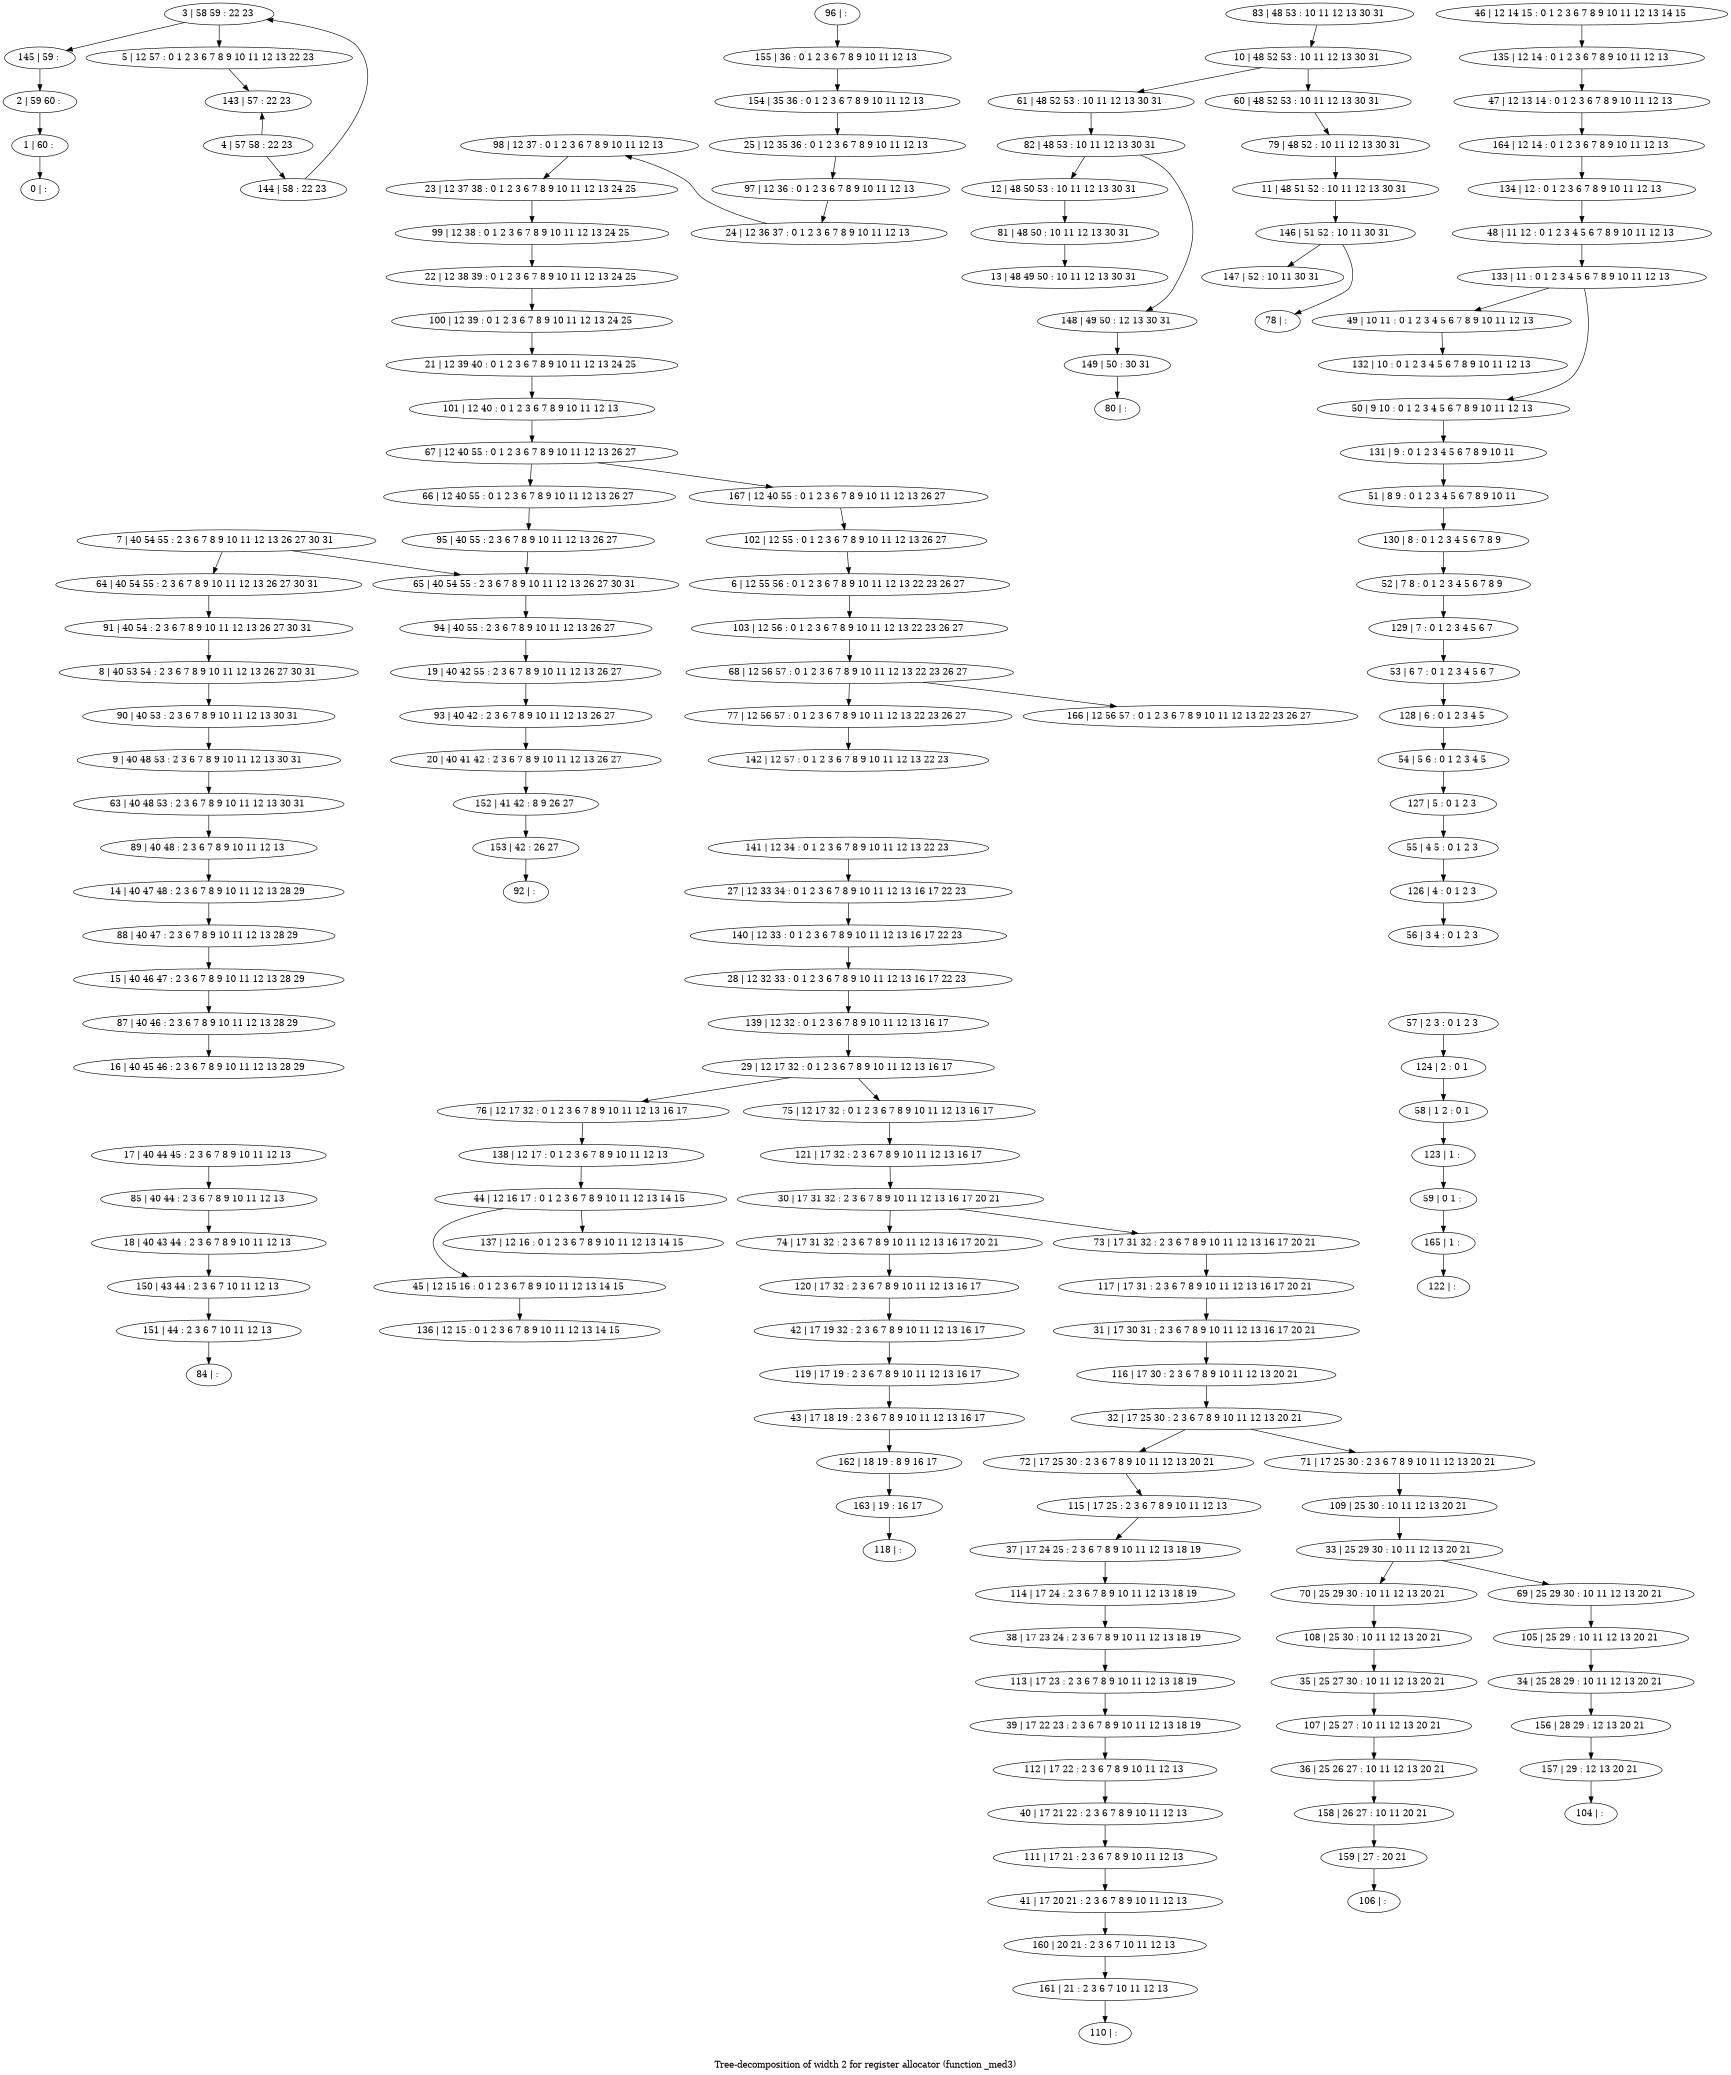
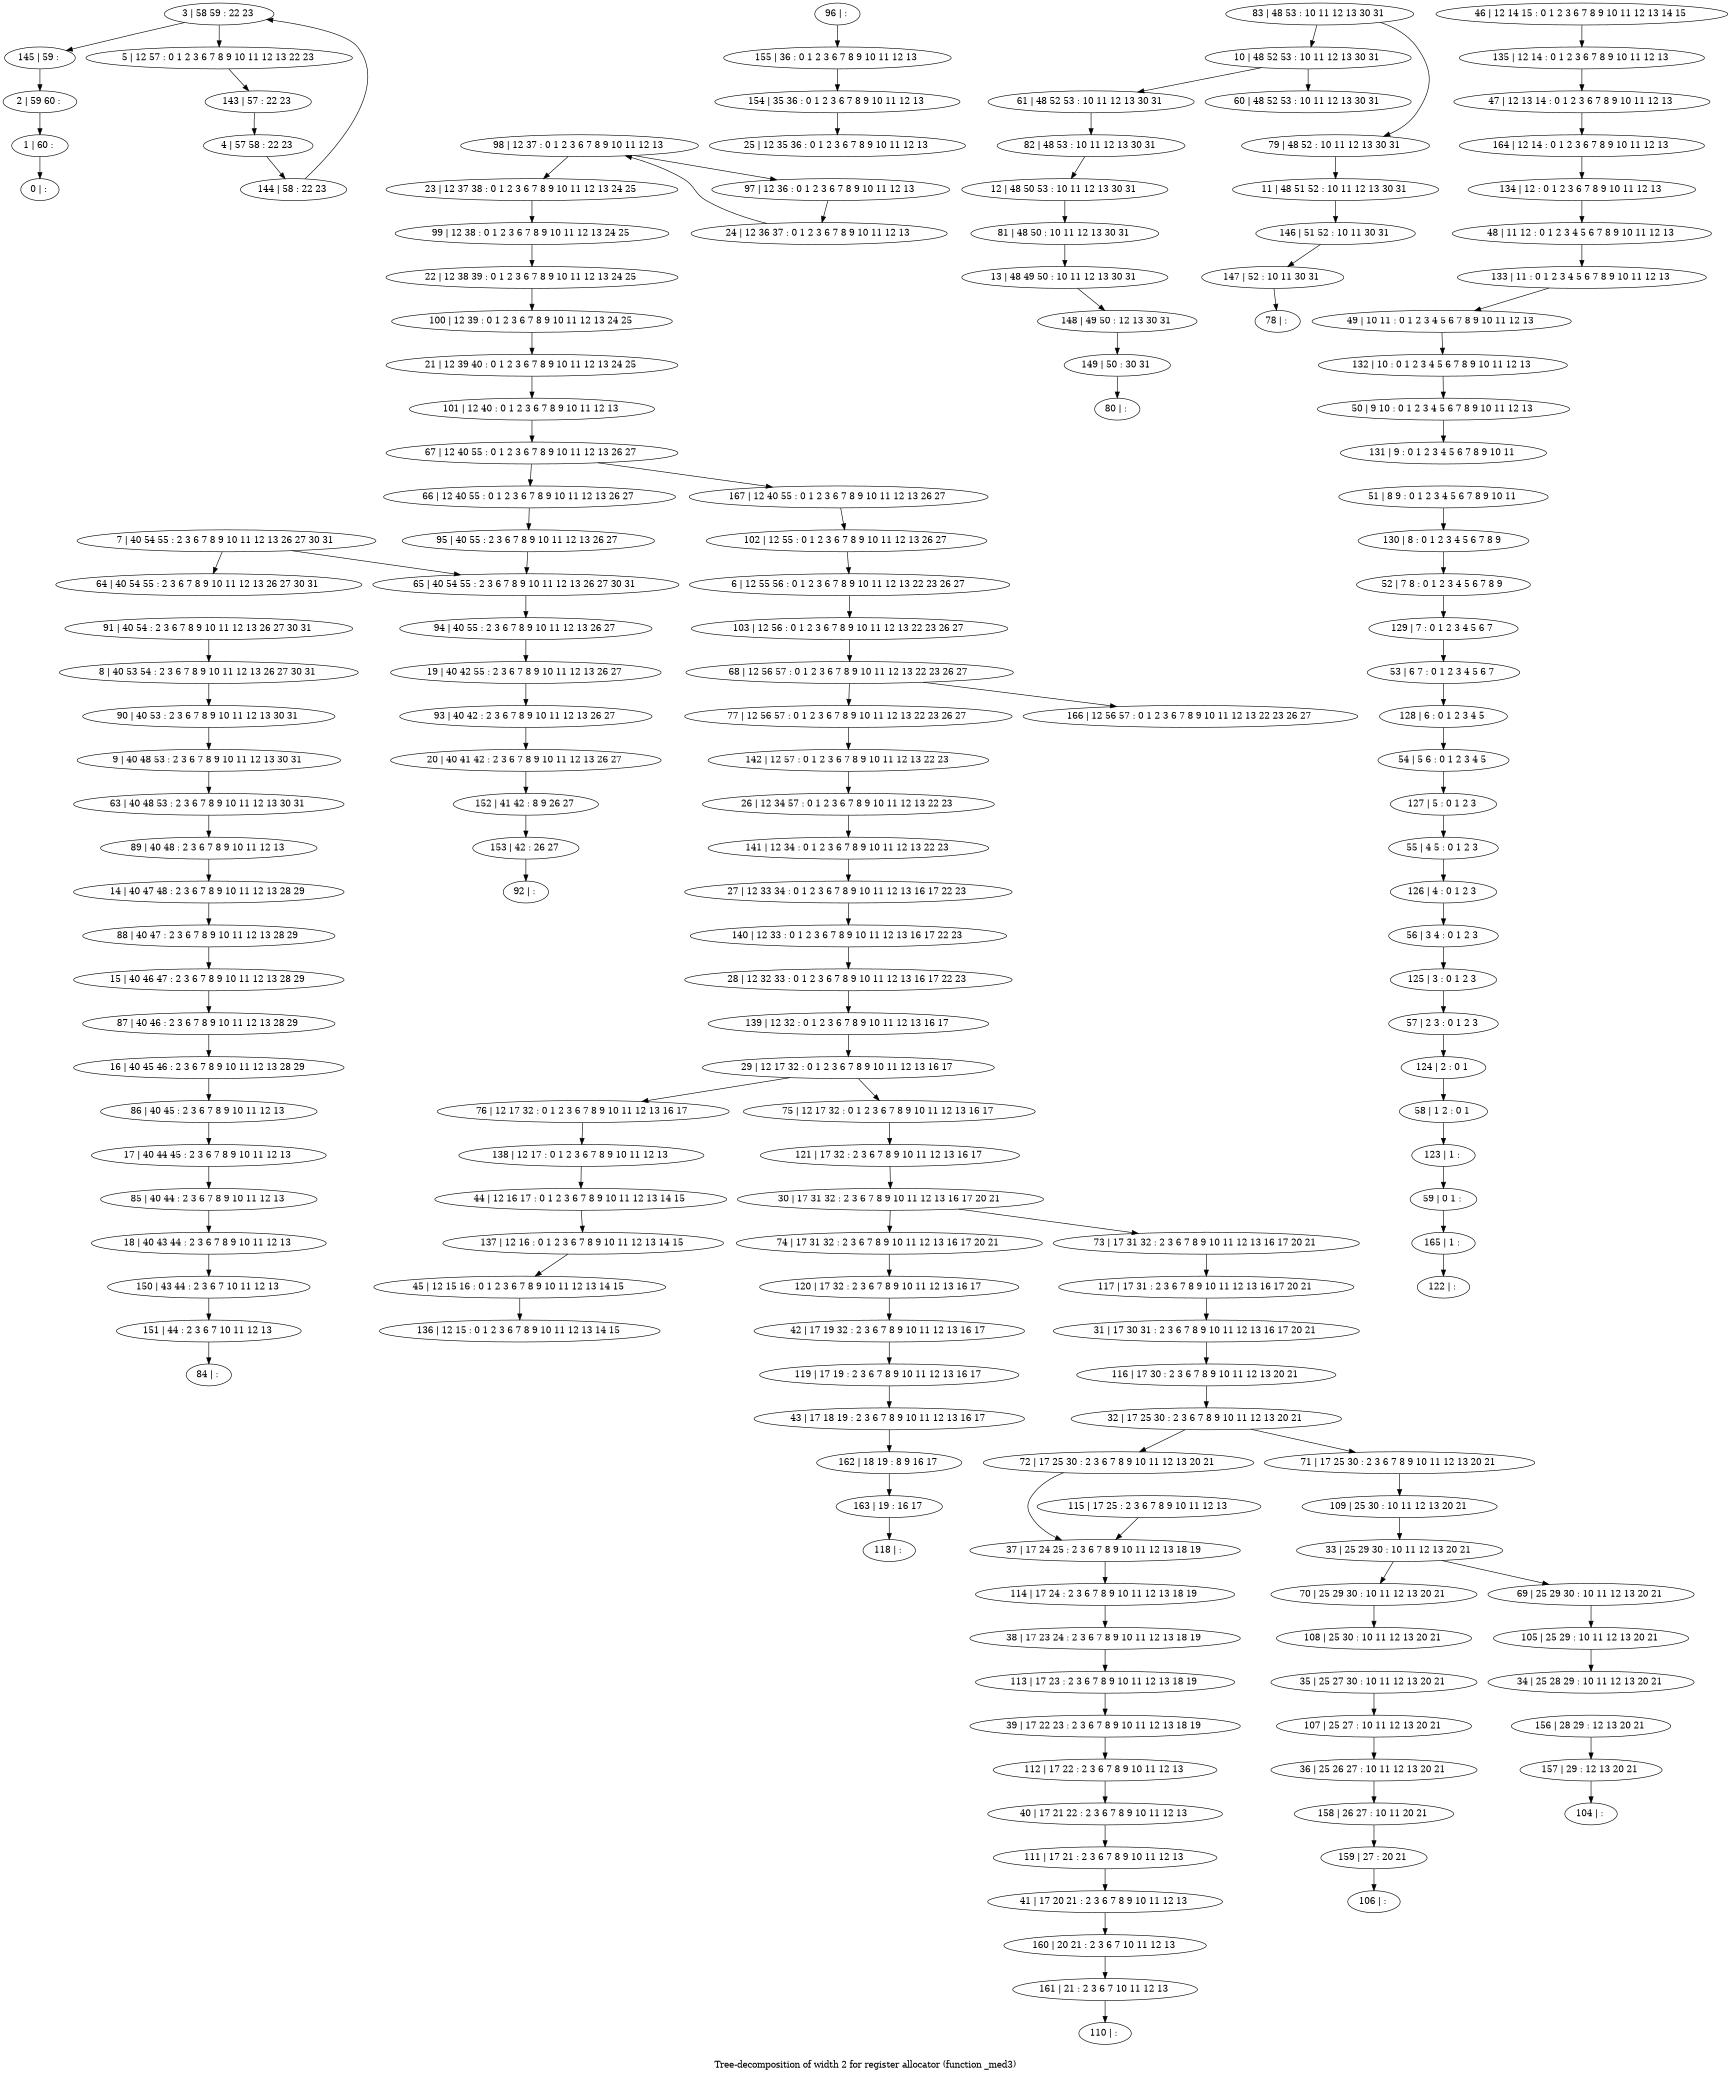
edge "60 | 48 52 53 : 10 11 12 13 30 31" -> "79 | 48 52 : 10 11 12 13 30 31": now "83 | 48 53 : 10 11 12 13 30 31" -> "79 | 48 52 : 10 11 12 13 30 31"
edge "4 | 57 58 : 22 23" -> "143 | 57 : 22 23": reversed
edge "25 | 12 35 36 : 0 1 2 3 6 7 8 9 10 11 12 13" -> "97 | 12 36 : 0 1 2 3 6 7 8 9 10 11 12 13": now "98 | 12 37 : 0 1 2 3 6 7 8 9 10 11 12 13" -> "97 | 12 36 : 0 1 2 3 6 7 8 9 10 11 12 13"
edge "82 | 48 53 : 10 11 12 13 30 31" -> "148 | 49 50 : 12 13 30 31": now "13 | 48 49 50 : 10 11 12 13 30 31" -> "148 | 49 50 : 12 13 30 31"
edge "146 | 51 52 : 10 11 30 31" -> "78 | :": now "147 | 52 : 10 11 30 31" -> "78 | :"
edge "133 | 11 : 0 1 2 3 4 5 6 7 8 9 10 11 12 13" -> "50 | 9 10 : 0 1 2 3 4 5 6 7 8 9 10 11 12 13": now "132 | 10 : 0 1 2 3 4 5 6 7 8 9 10 11 12 13" -> "50 | 9 10 : 0 1 2 3 4 5 6 7 8 9 10 11 12 13"
edge "131 | 9 : 0 1 2 3 4 5 6 7 8 9 10 11" -> "51 | 8 9 : 0 1 2 3 4 5 6 7 8 9 10 11": removed
edge "64 | 40 54 55 : 2 3 6 7 8 9 10 11 12 13 26 27 30 31" -> "91 | 40 54 : 2 3 6 7 8 9 10 11 12 13 26 27 30 31": removed
node "26 | 12 34 57 : 0 1 2 3 6 7 8 9 10 11 12 13 22 23": added
node "125 | 3 : 0 1 2 3": added
node "86 | 40 45 : 2 3 6 7 8 9 10 11 12 13": added
edge "44 | 12 16 17 : 0 1 2 3 6 7 8 9 10 11 12 13 14 15" -> "45 | 12 15 16 : 0 1 2 3 6 7 8 9 10 11 12 13 14 15": now "137 | 12 16 : 0 1 2 3 6 7 8 9 10 11 12 13 14 15" -> "45 | 12 15 16 : 0 1 2 3 6 7 8 9 10 11 12 13 14 15"
edge "72 | 17 25 30 : 2 3 6 7 8 9 10 11 12 13 20 21" -> "115 | 17 25 : 2 3 6 7 8 9 10 11 12 13": now "72 | 17 25 30 : 2 3 6 7 8 9 10 11 12 13 20 21" -> "37 | 17 24 25 : 2 3 6 7 8 9 10 11 12 13 18 19"
edge "108 | 25 30 : 10 11 12 13 20 21" -> "35 | 25 27 30 : 10 11 12 13 20 21": removed
edge "34 | 25 28 29 : 10 11 12 13 20 21" -> "156 | 28 29 : 12 13 20 21": removed
